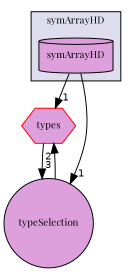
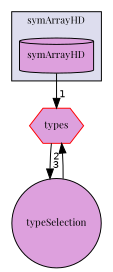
edge "symArrayHD" -> "typeSelection": removed
